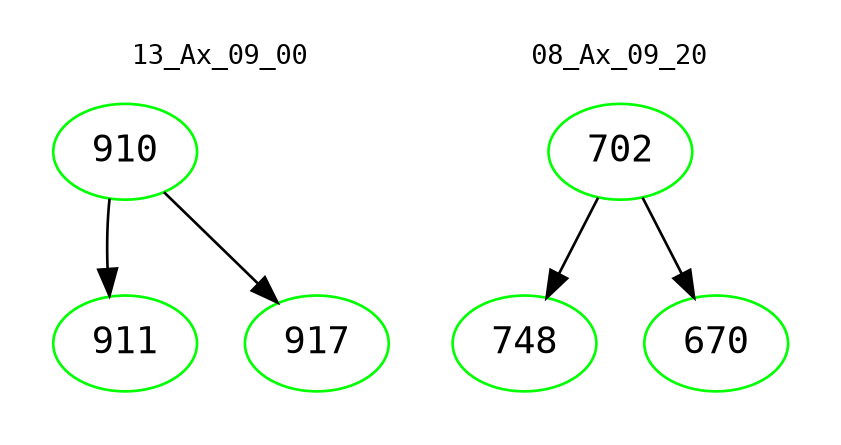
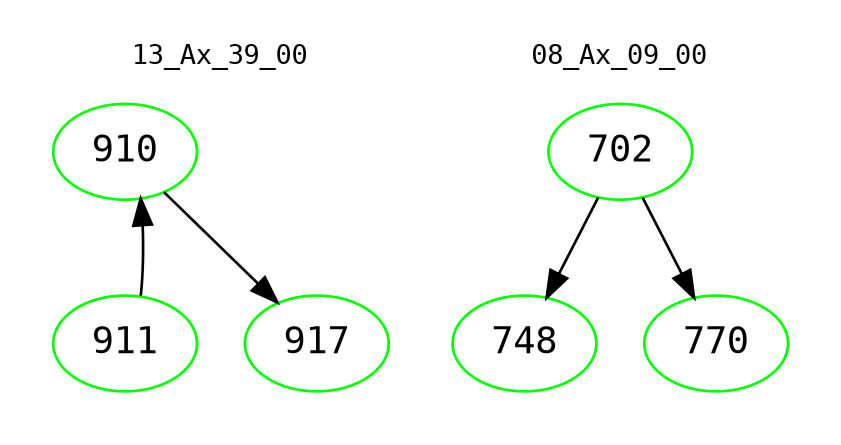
cluster "13_Ax_09_00": label "13_Ax_09_00" -> "13_Ax_39_00"
cluster "08_Ax_09_20": label "08_Ax_09_20" -> "08_Ax_09_00"
edge "910" -> "911": reversed
node "670": label "670" -> "770"
